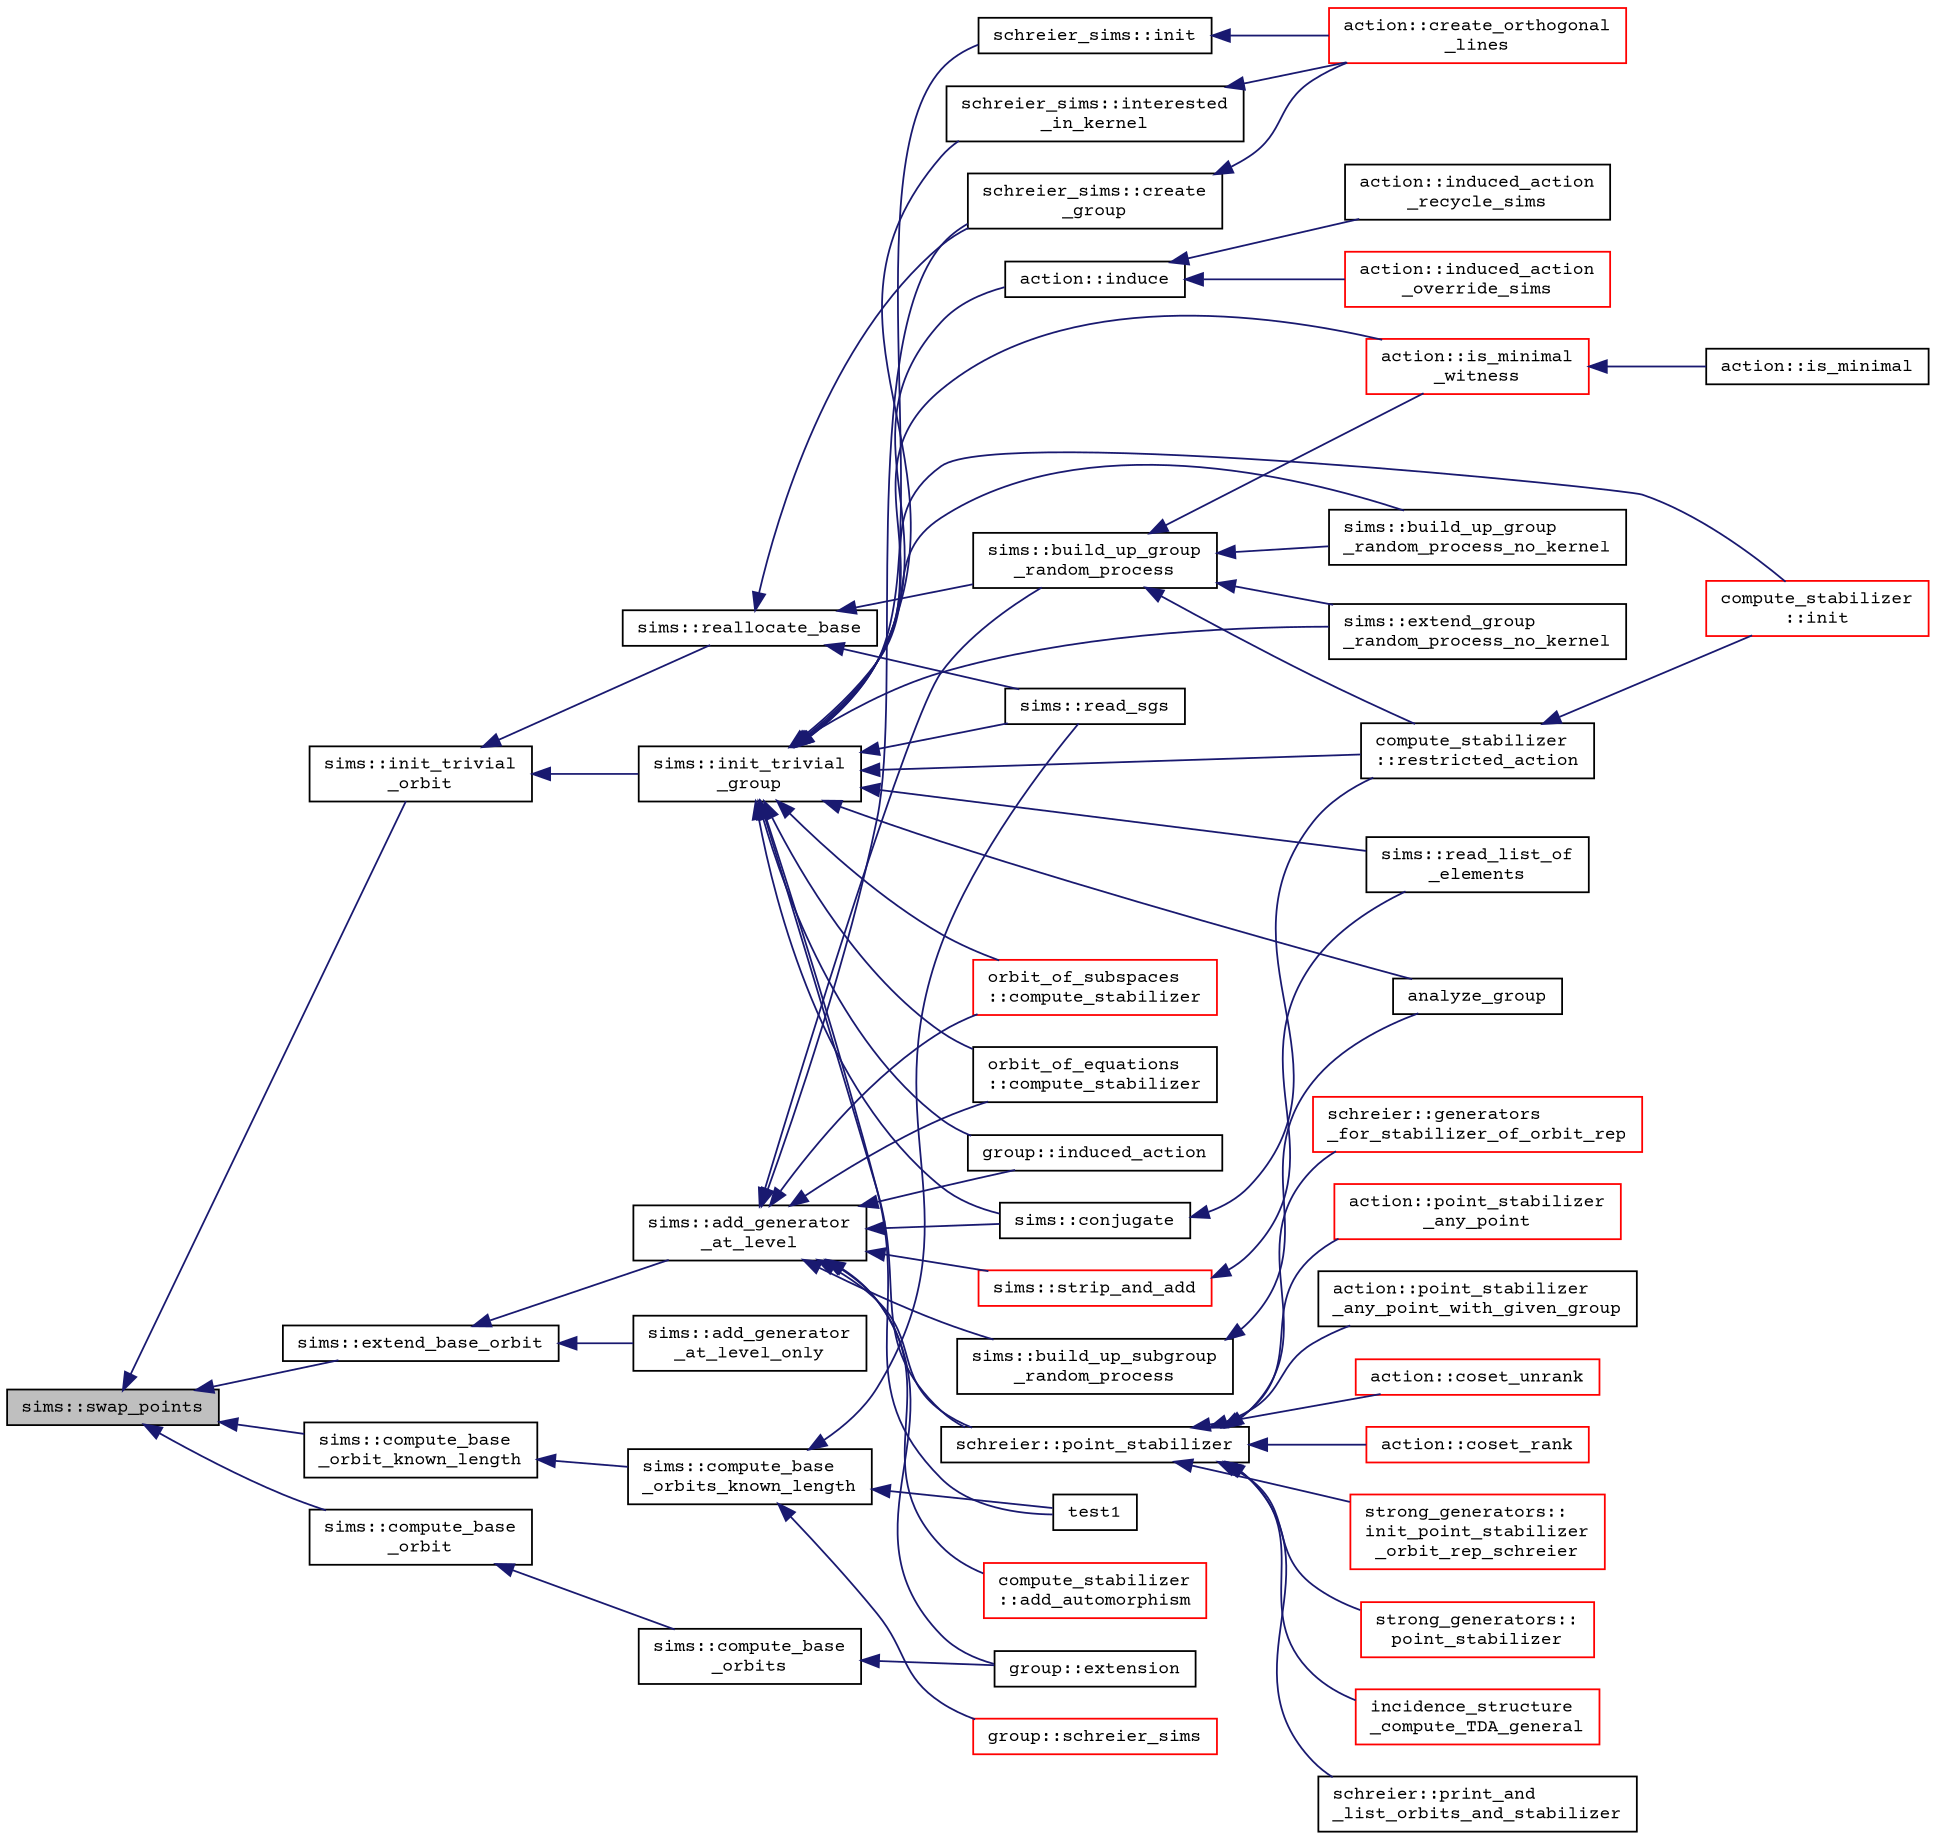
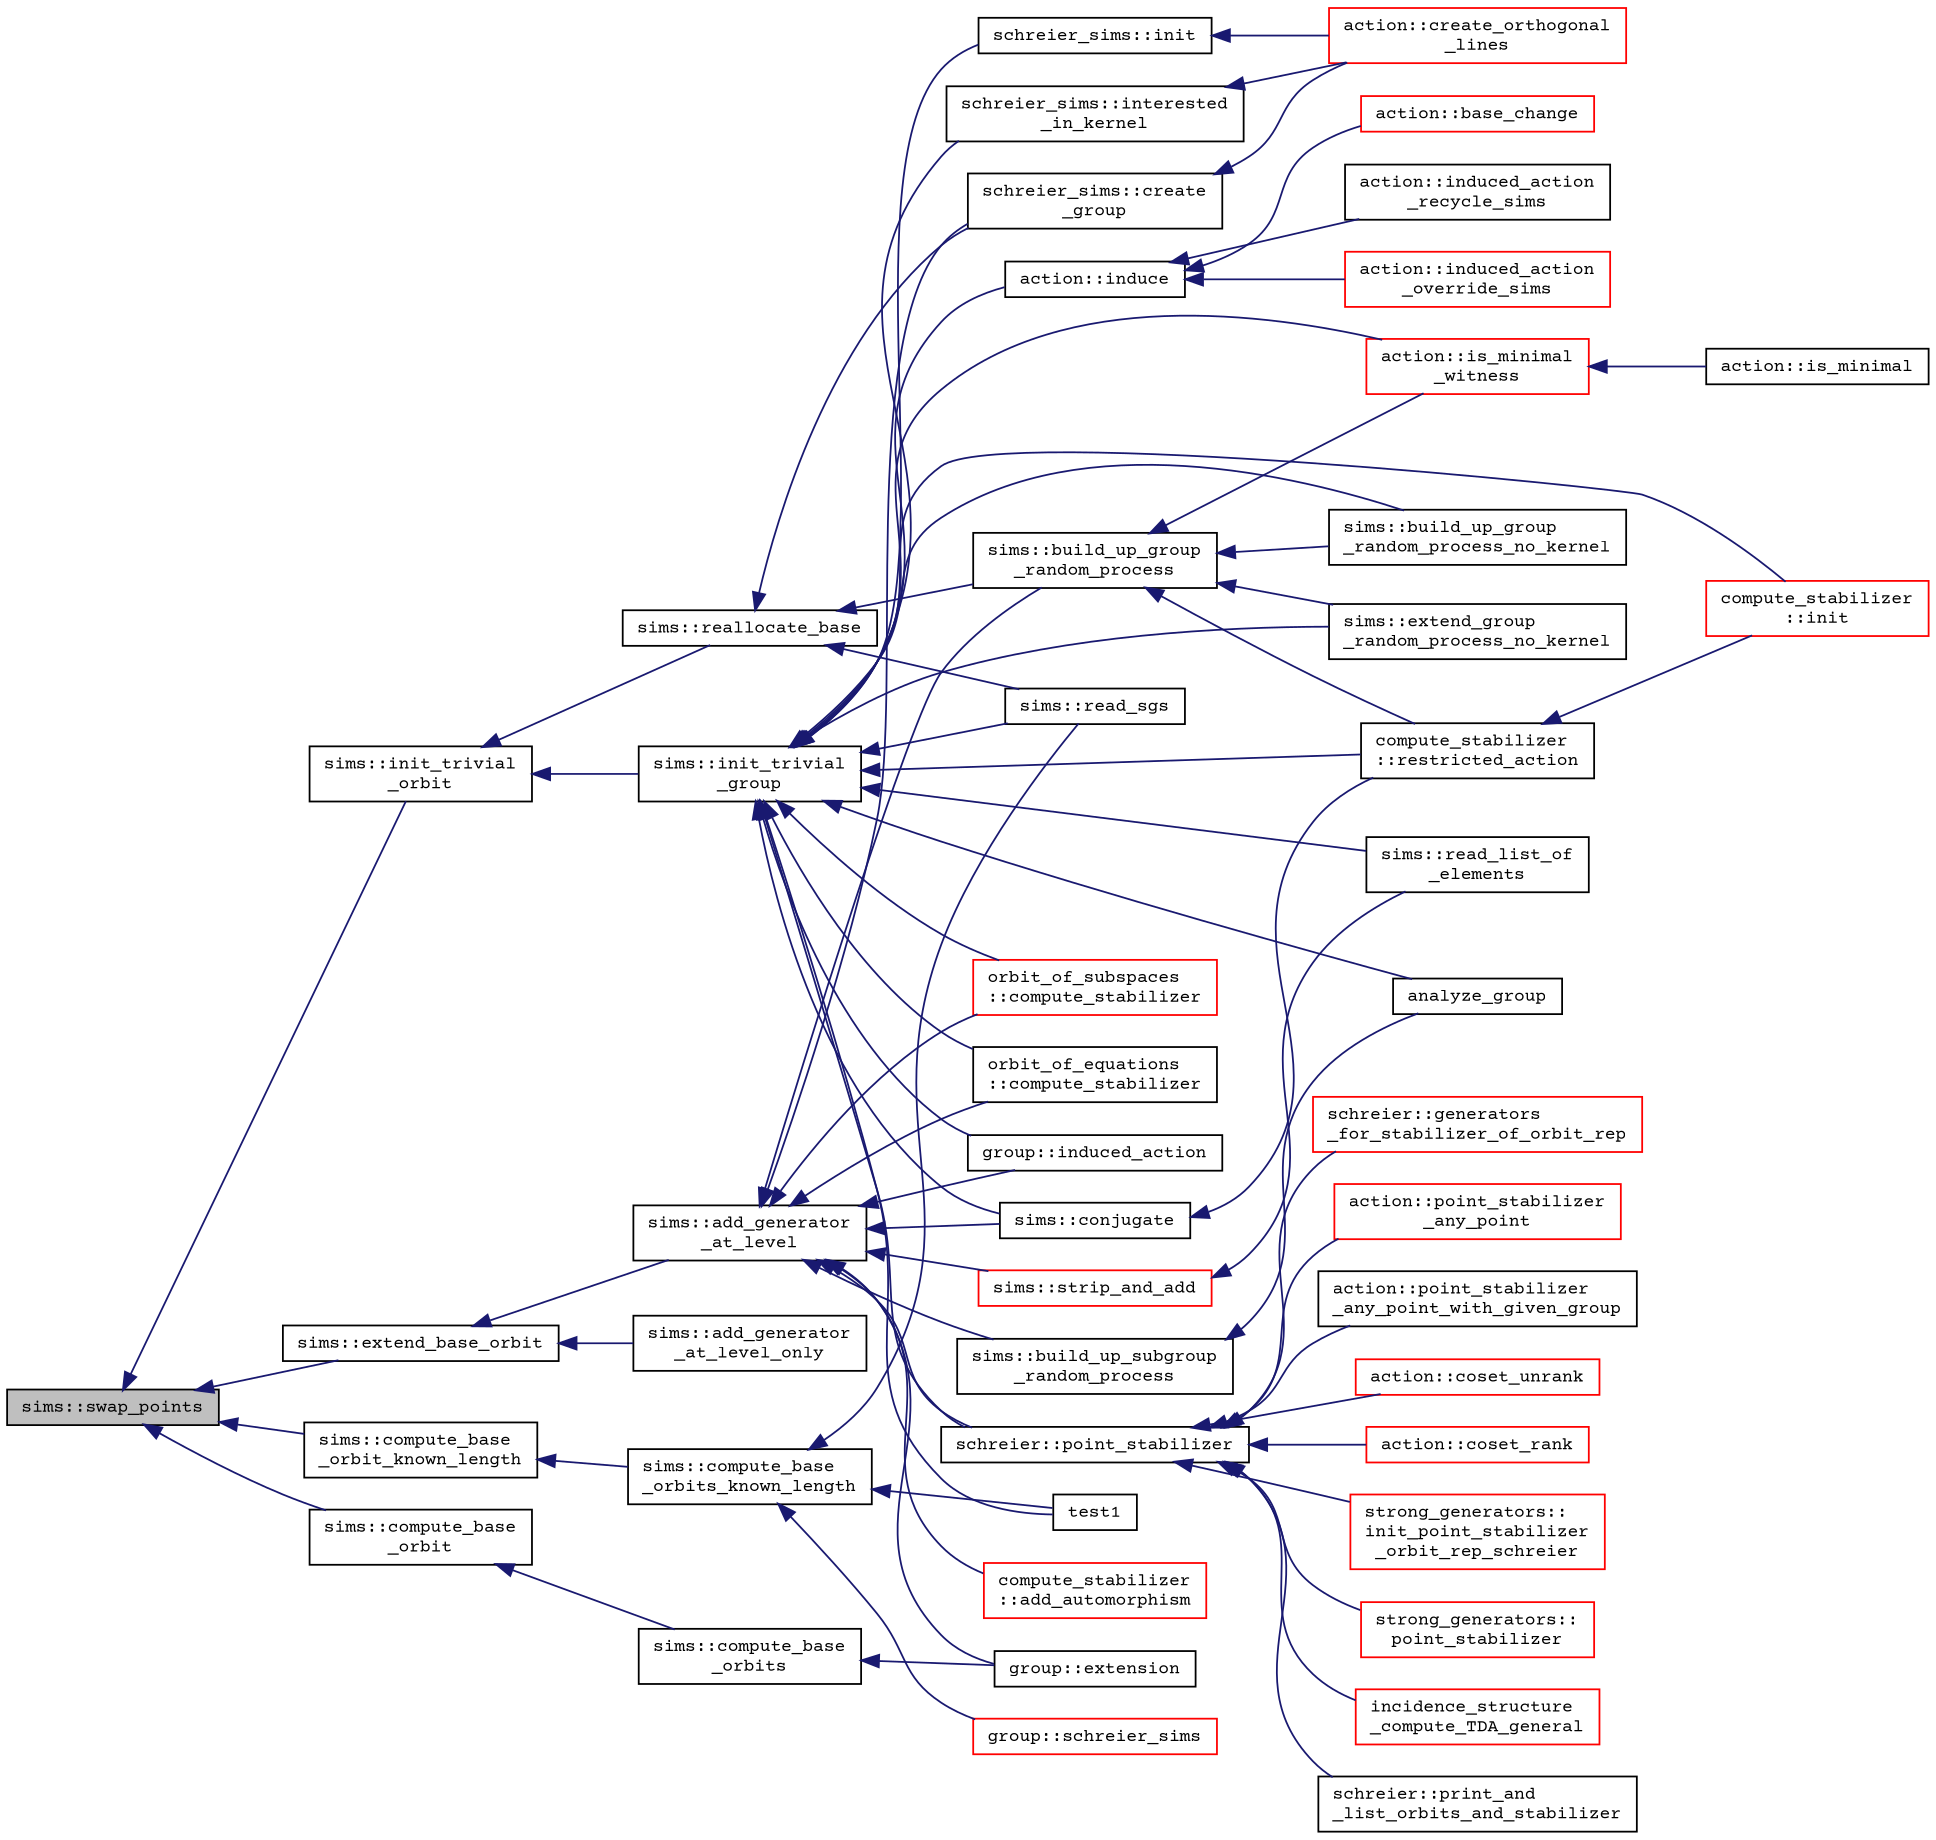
node "action::base_change": added
